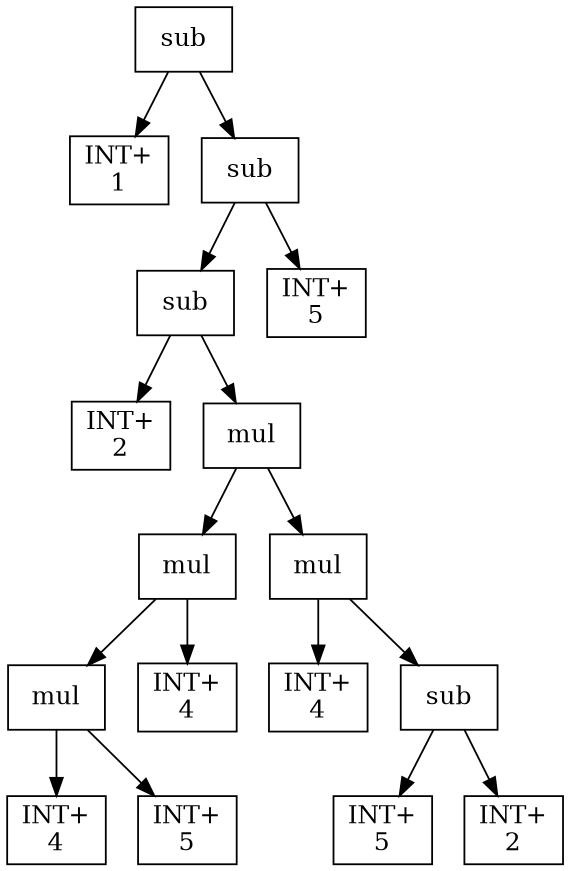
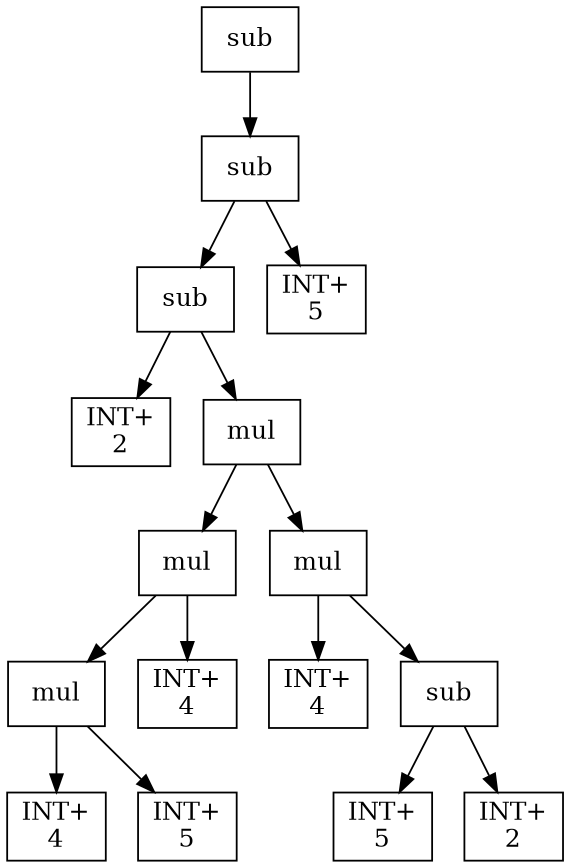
node "INT+ 1": removed
